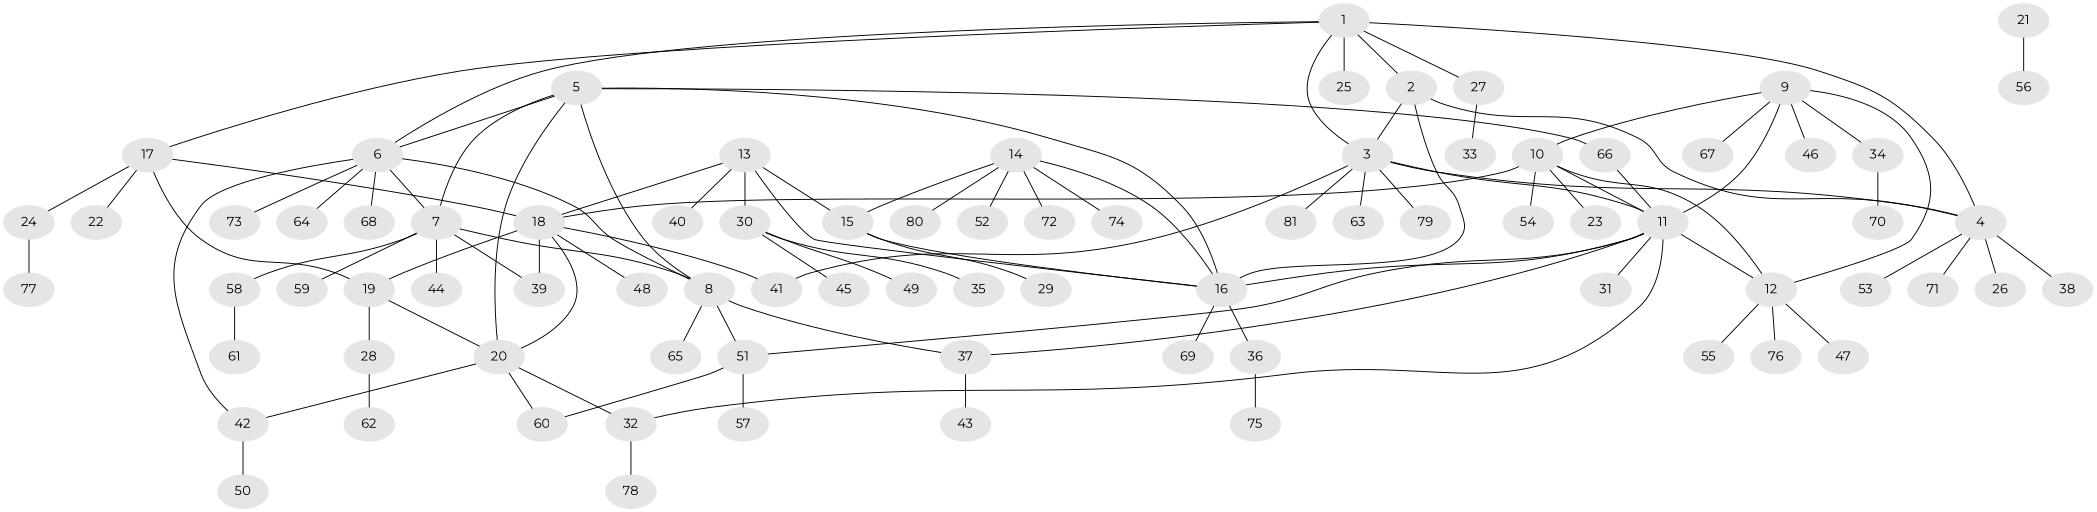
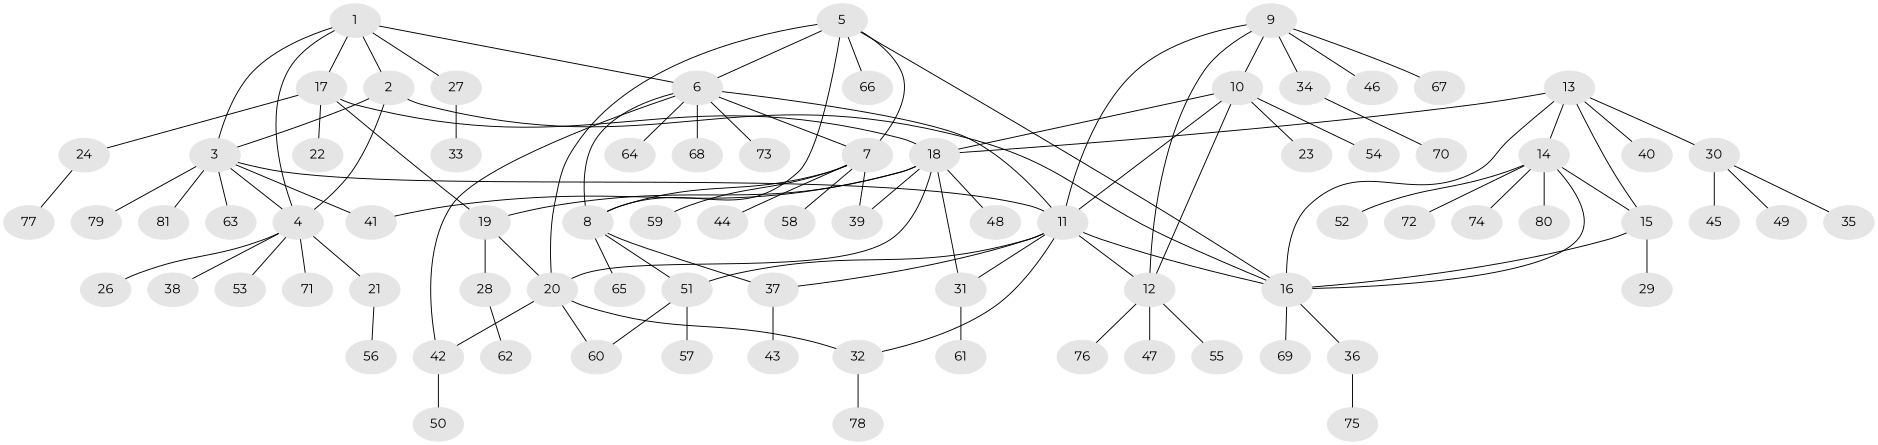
node "25": removed
edge "13" -- "14": added
edge "66" -- "11": now "6" -- "11"
edge "18" -- "31": added
edge "4" -- "21": added
edge "58" -- "61": now "31" -- "61"
